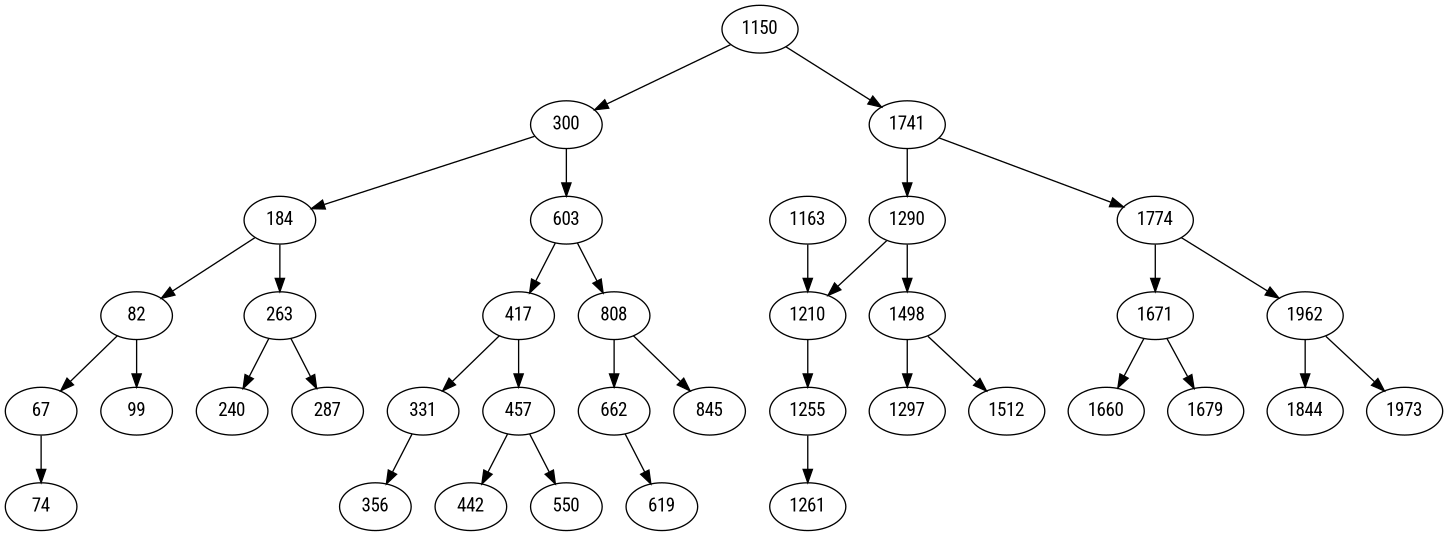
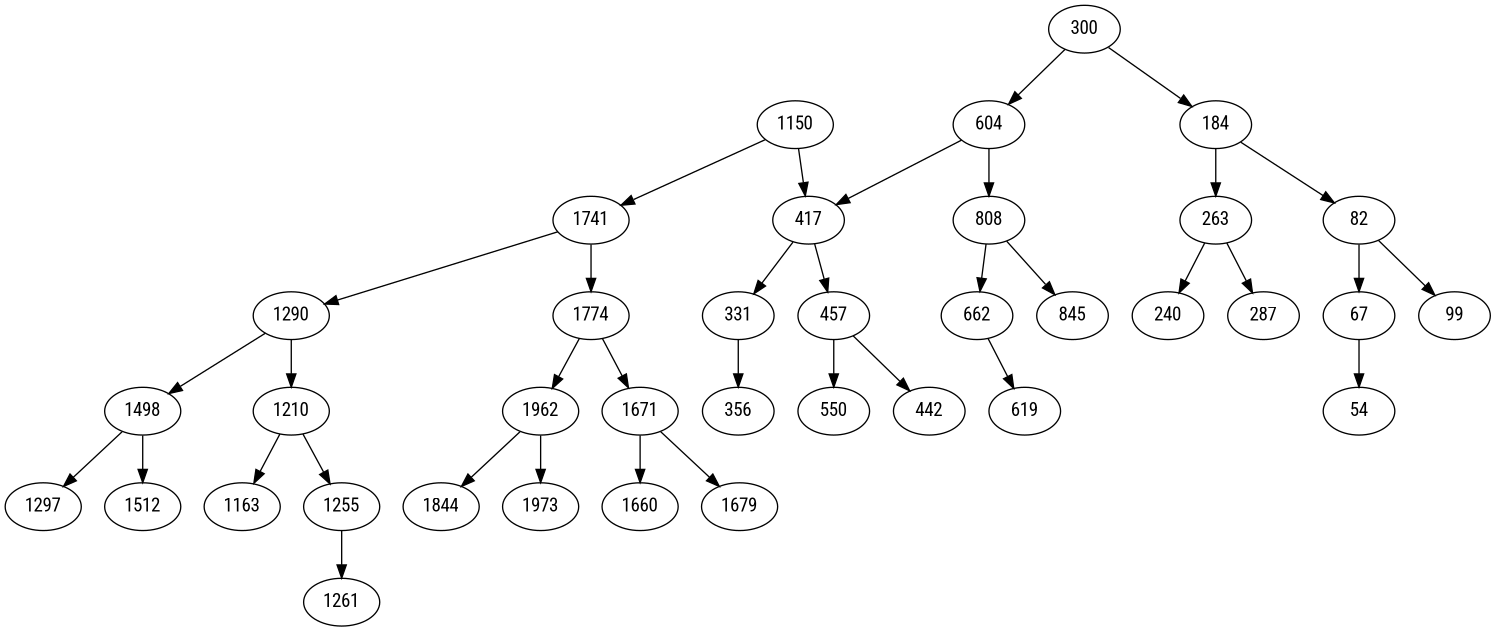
edge "1150" -> "300": now "1150" -> "417"
node "603": label "603" -> "604"
edge "1163" -> "1210": reversed
node "74": label "74" -> "54"
